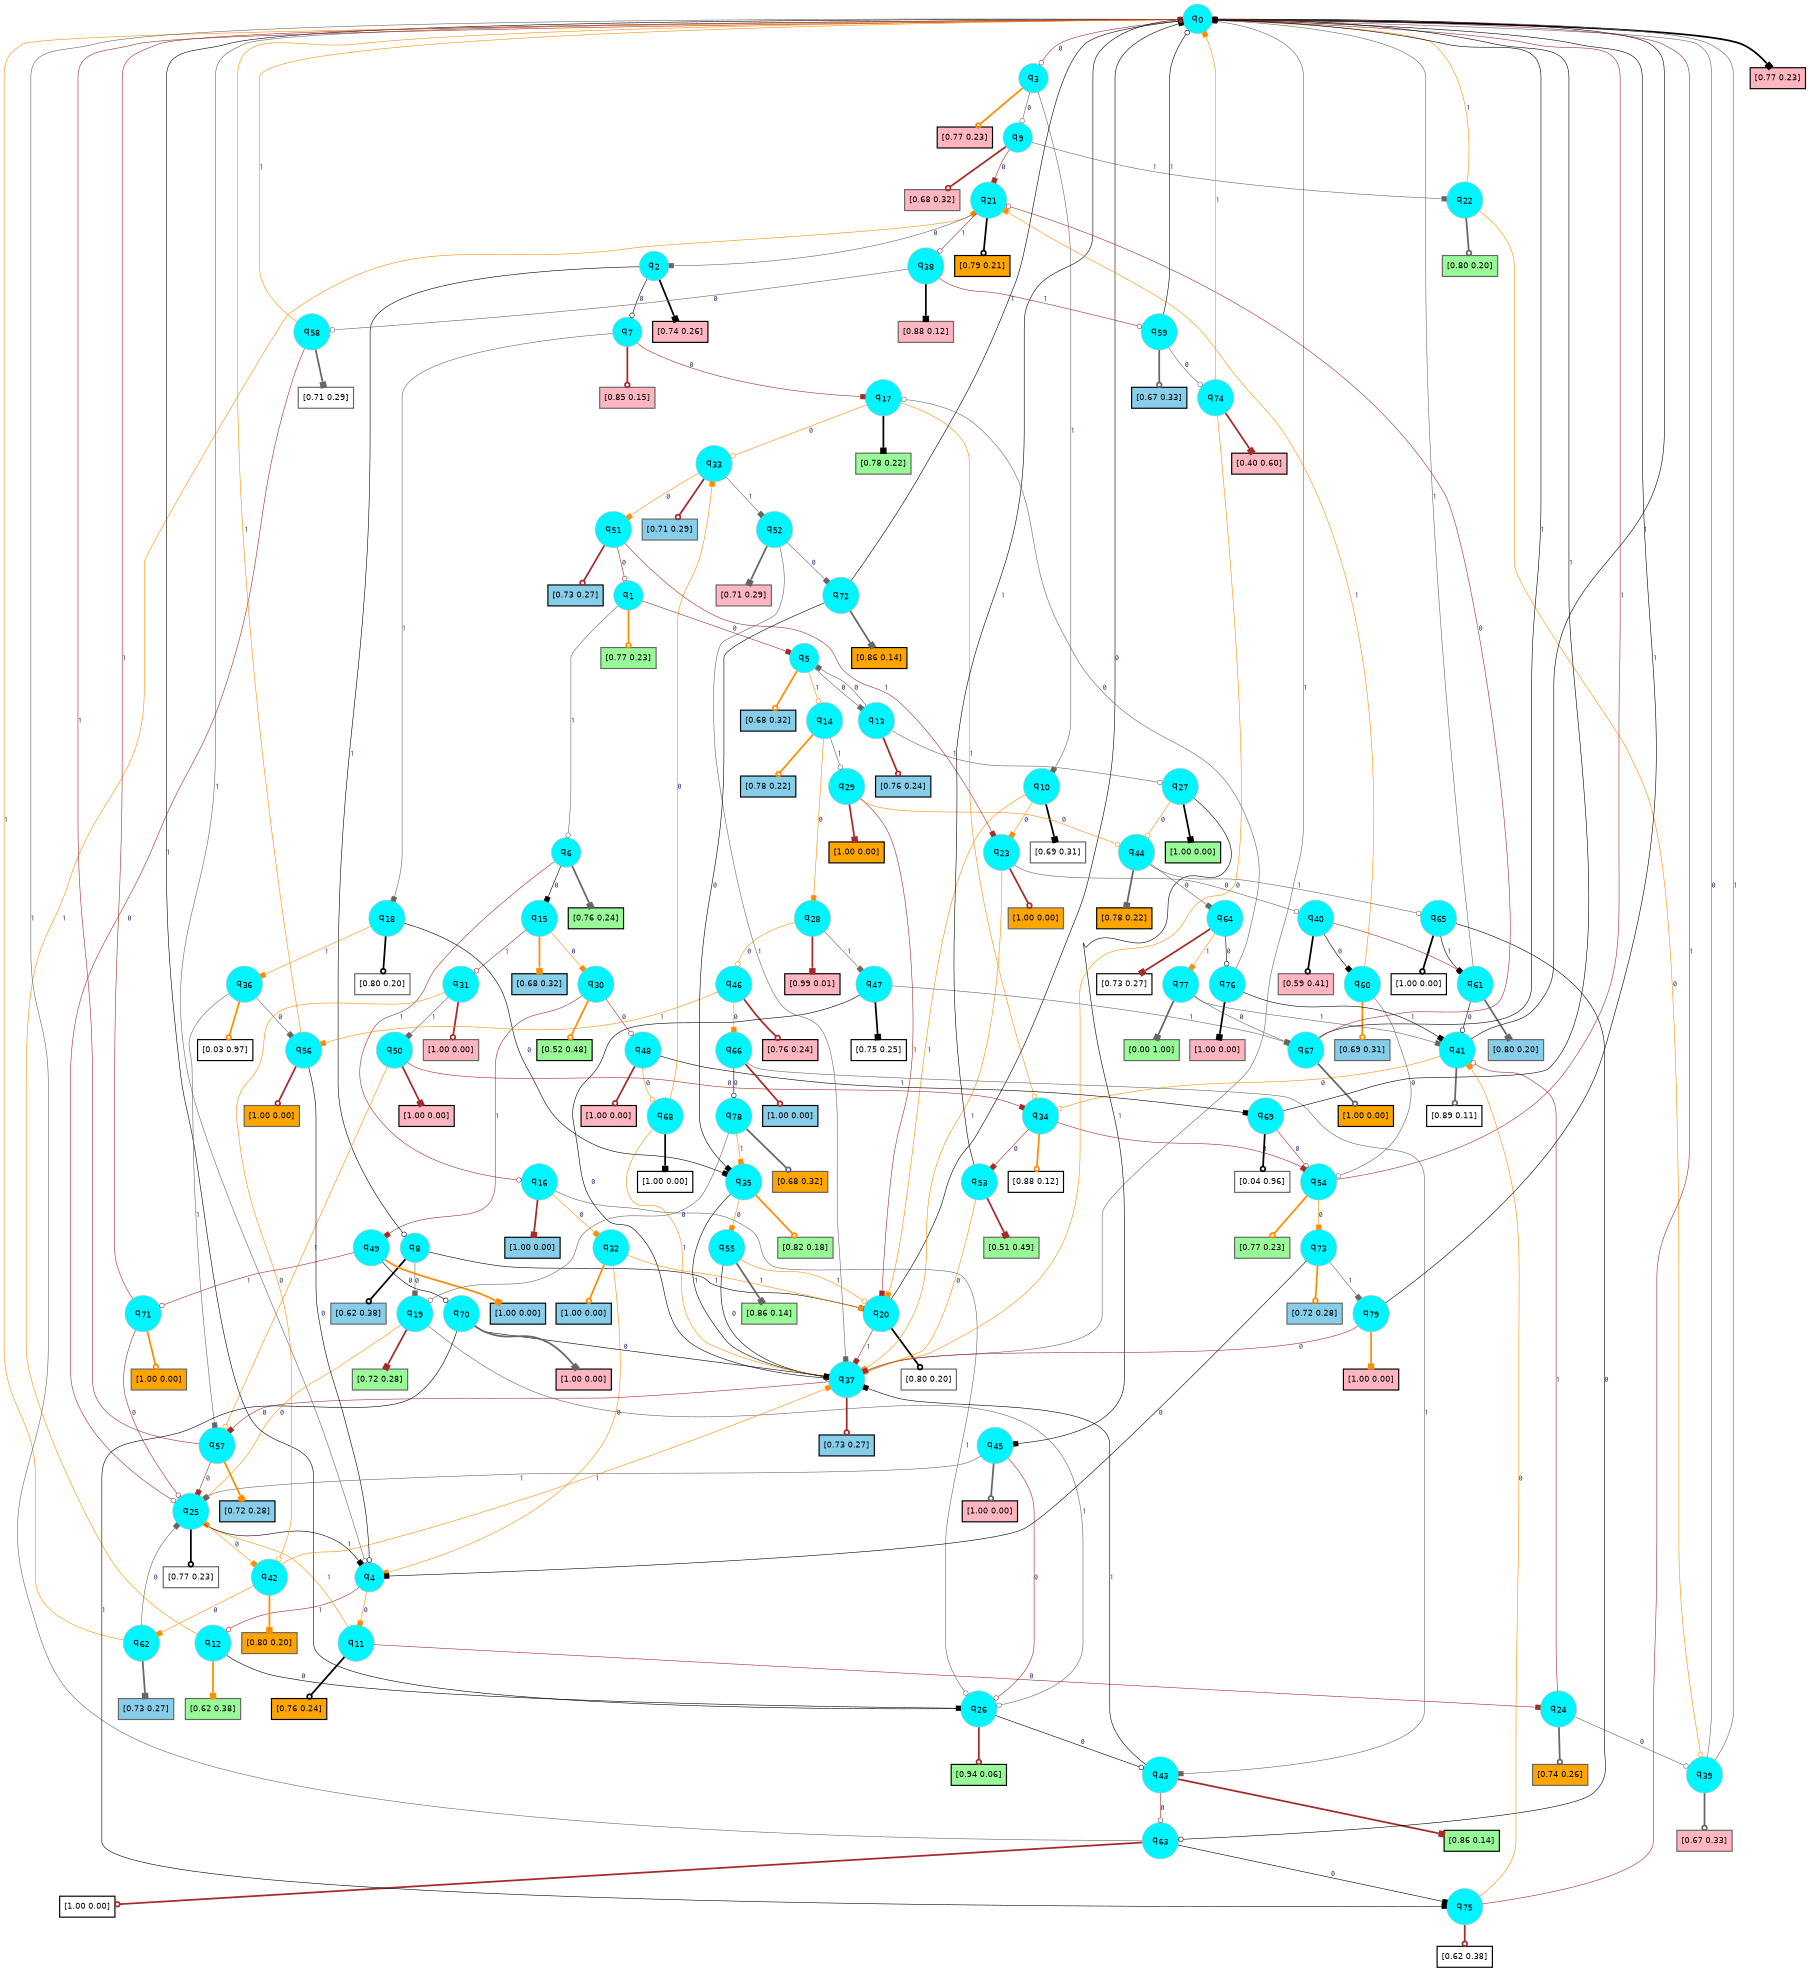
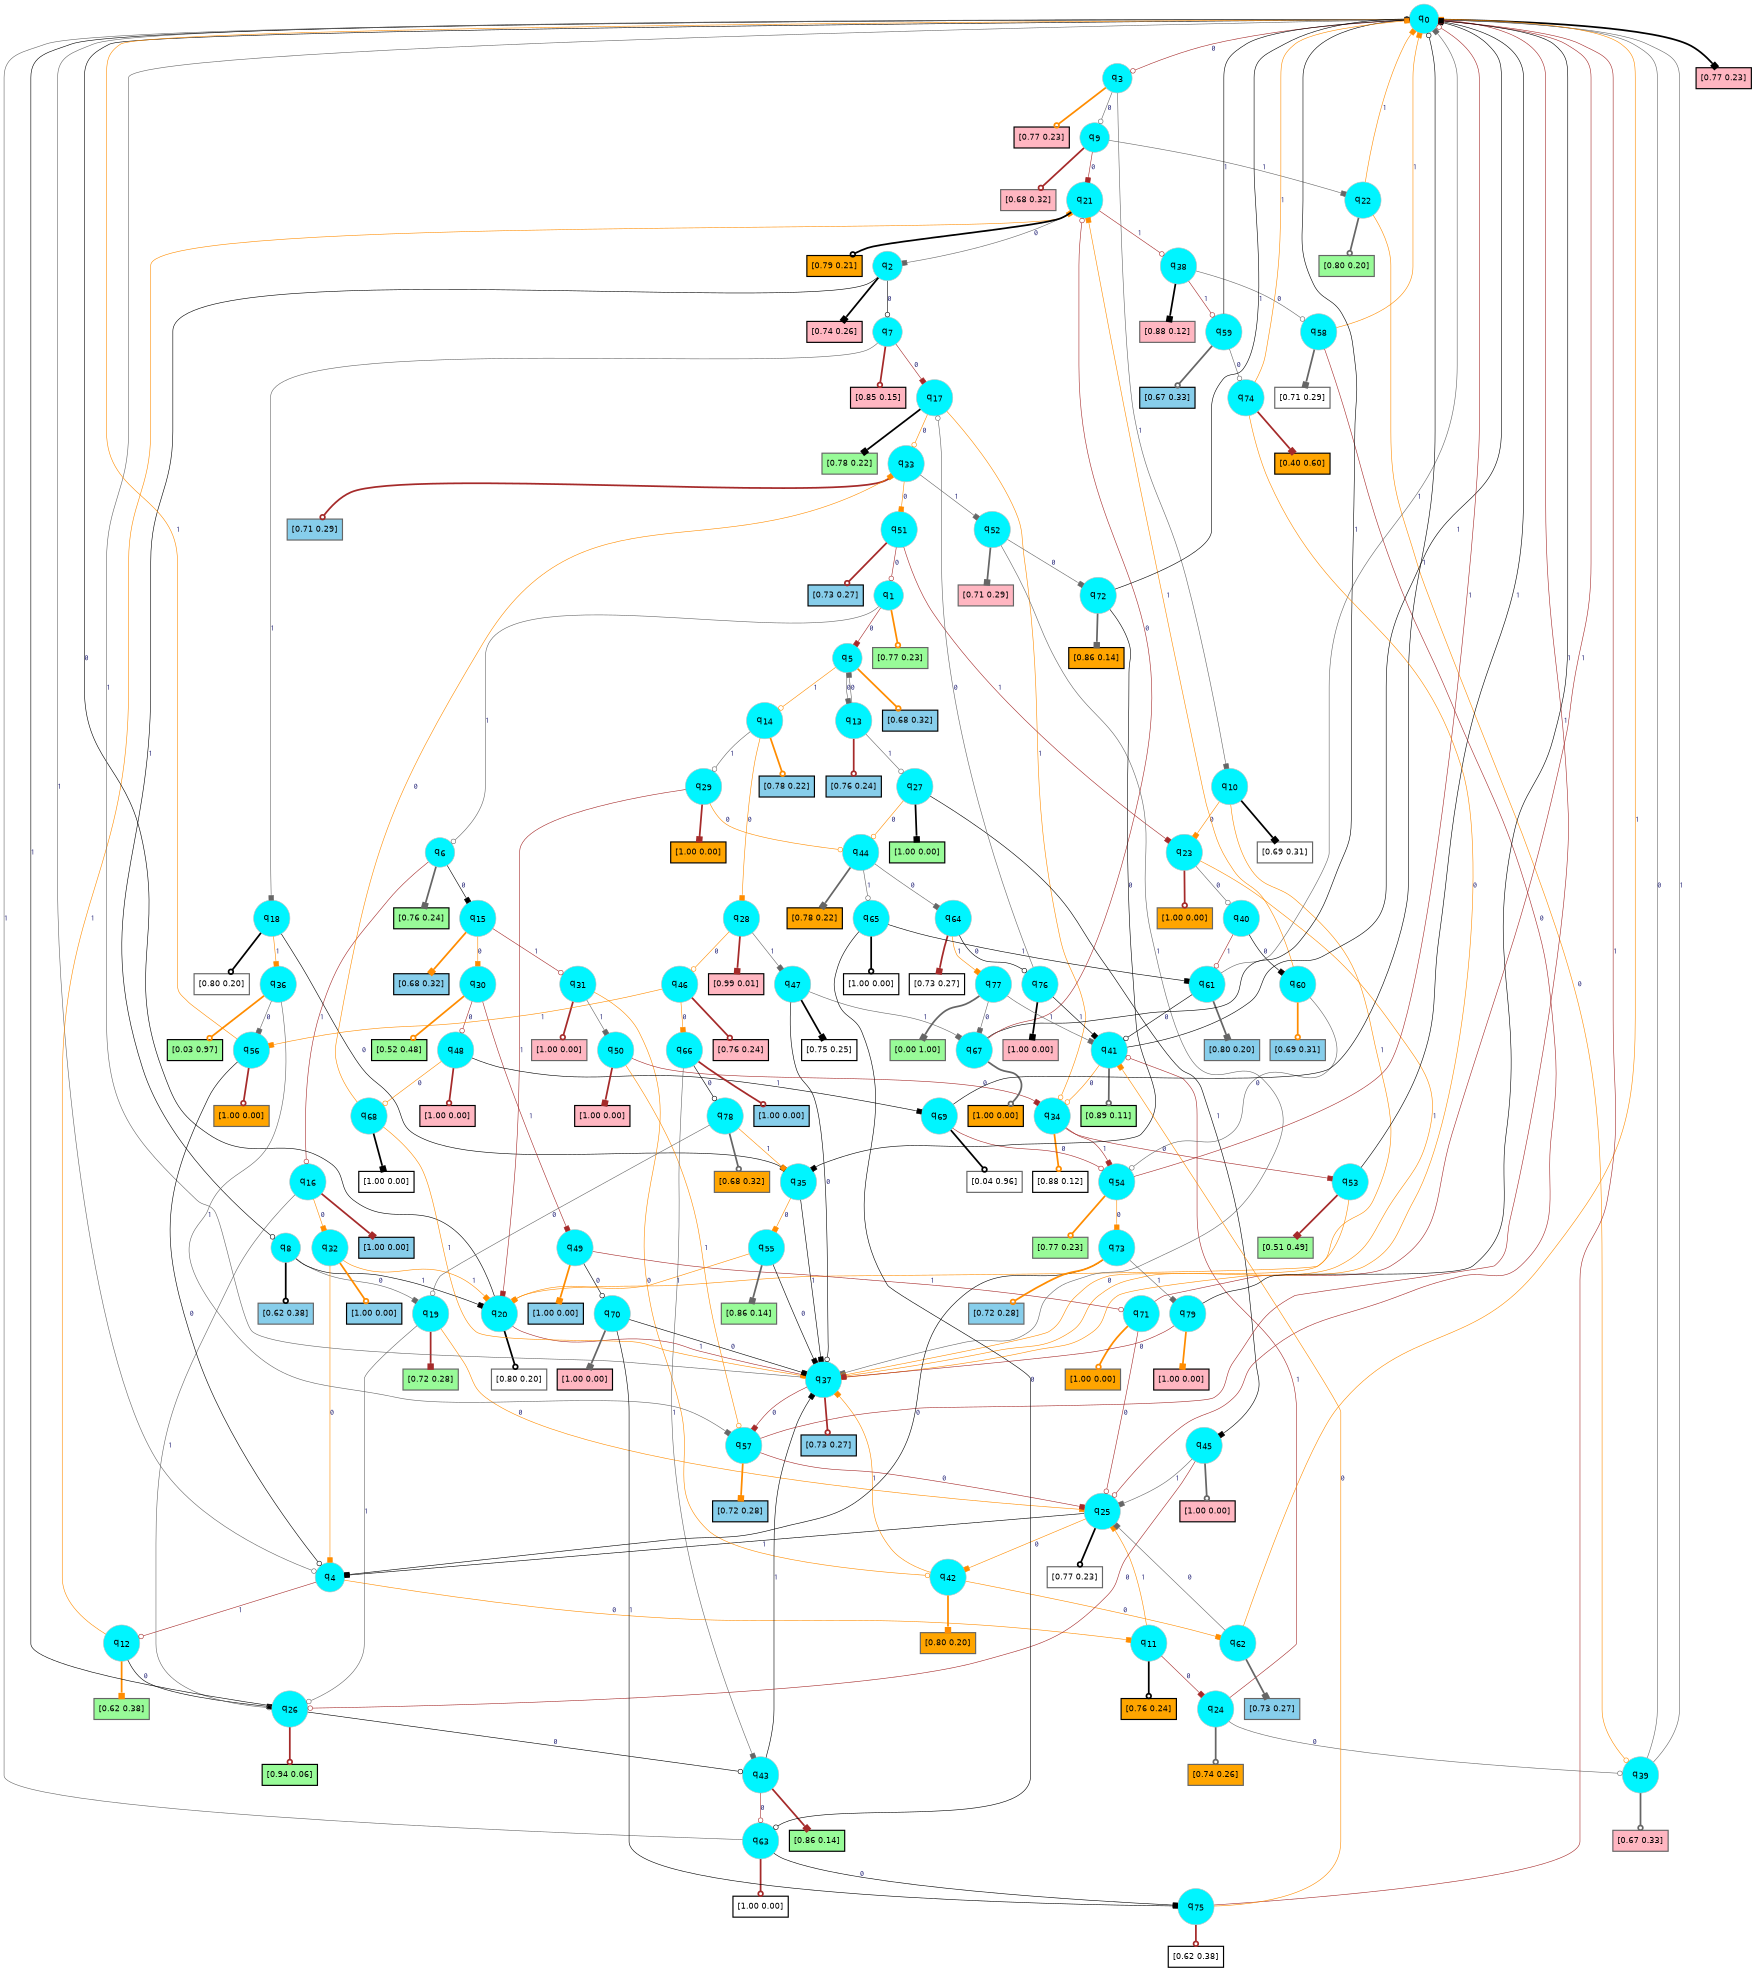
node "[0.85 0.15]": color gray40 -> black
node "[0.40 0.60]": fillcolor lightpink -> orange
node "[0.59 0.41]": removed
node "[0.03 0.97]": fillcolor white -> palegreen
node "[0.89 0.11]": fillcolor white -> palegreen
node "[0.82 0.18]": removed
